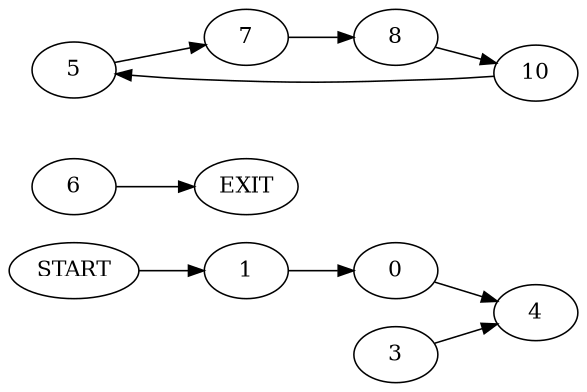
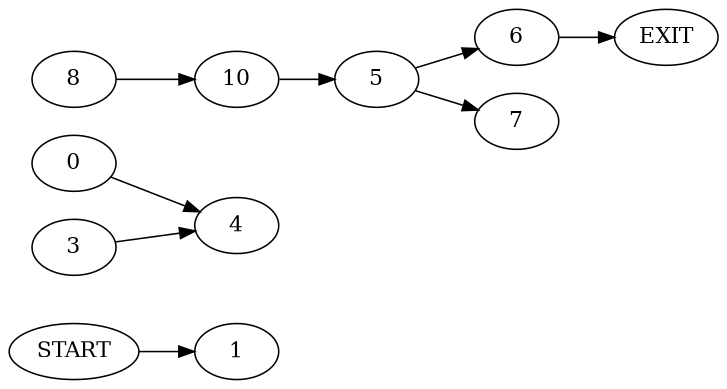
edge "7" -> "8": removed
edge "5" -> "6": added
edge "1" -> "0": removed
